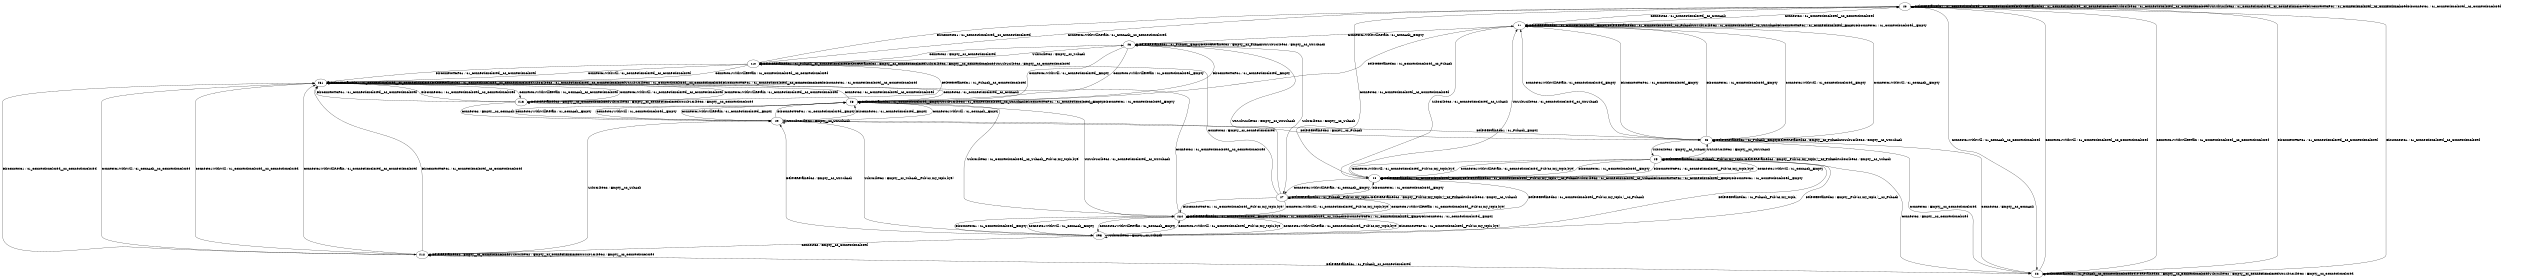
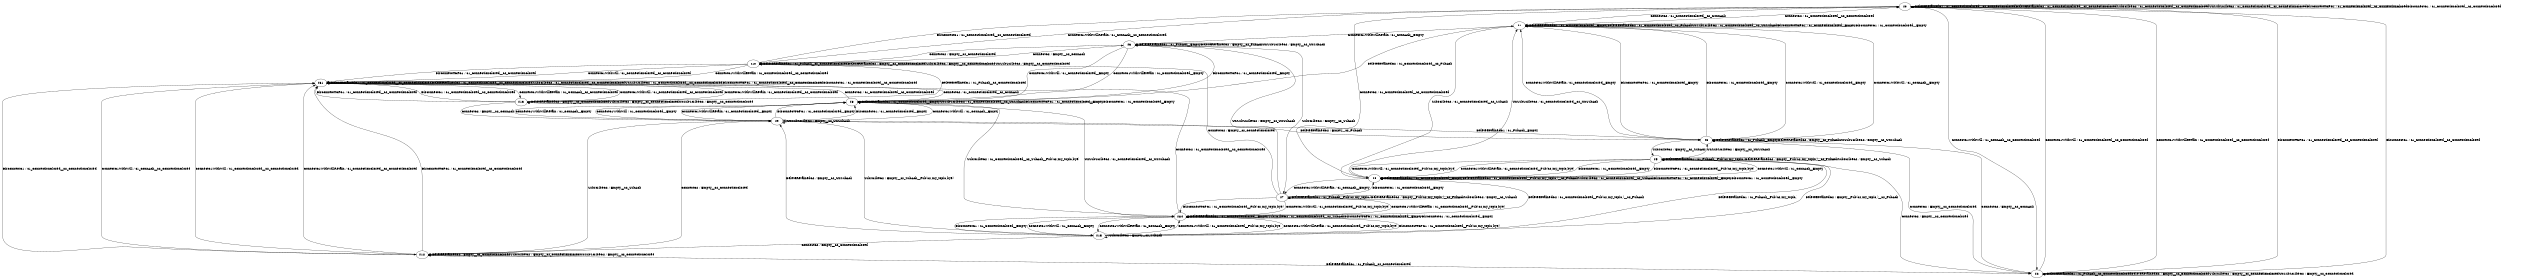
edge "s10" -> "s6": label "SubscribeC2 / Empty__c2_SubAck" -> "ConnectC2 / Empty__c2_ConnAck"
node "s95": label "s95" -> "s15"
edge "s9" -> "s12": added, label "ConnectC2 / Empty__c2_ConnectionClosed"
